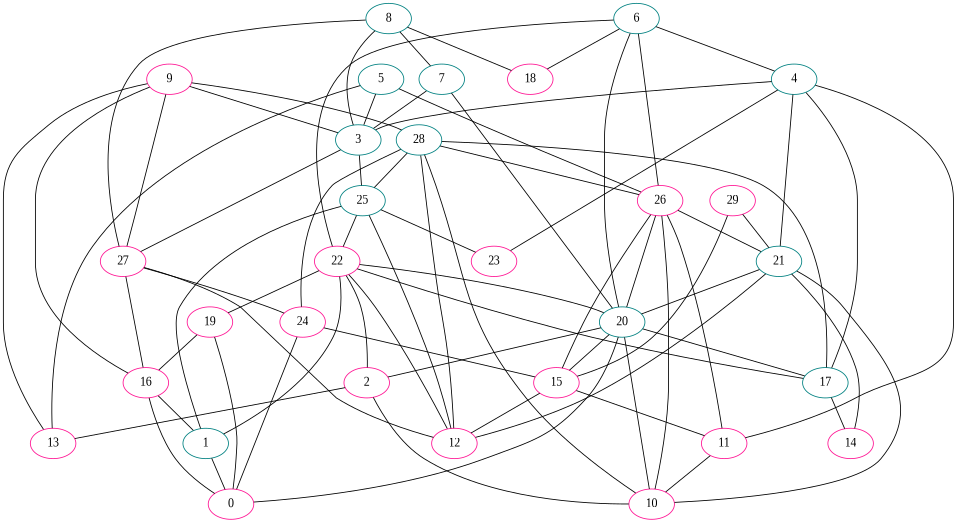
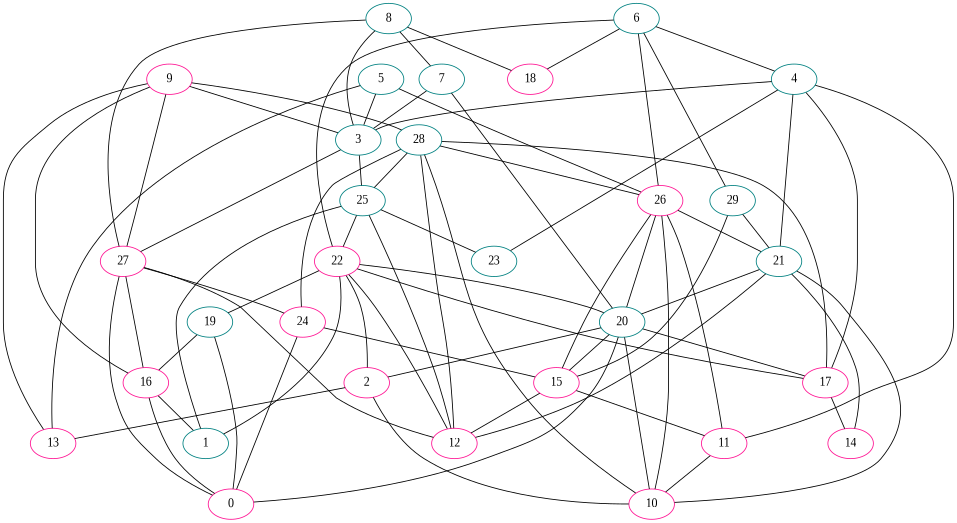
edge "6" -- "20": now "6" -- "29"
node "29": color deeppink -> teal
node "23": color deeppink -> teal
node "19": color deeppink -> teal
node "17": color teal -> deeppink
edge "1" -- "0": now "27" -- "0"
